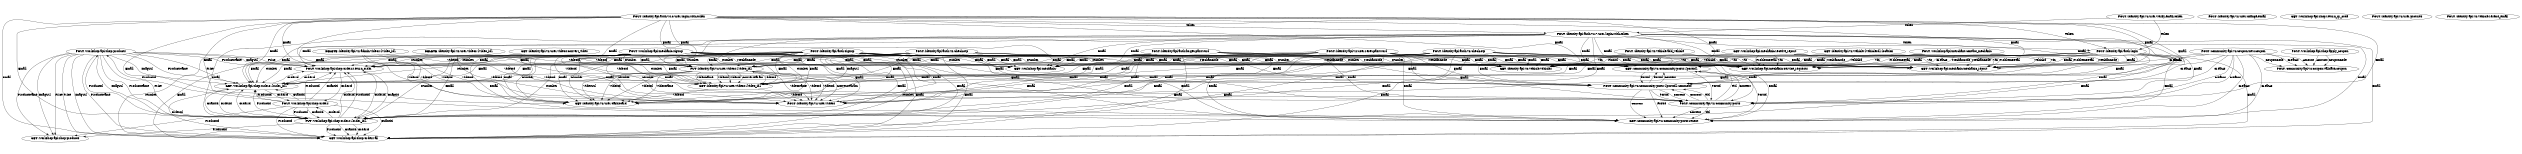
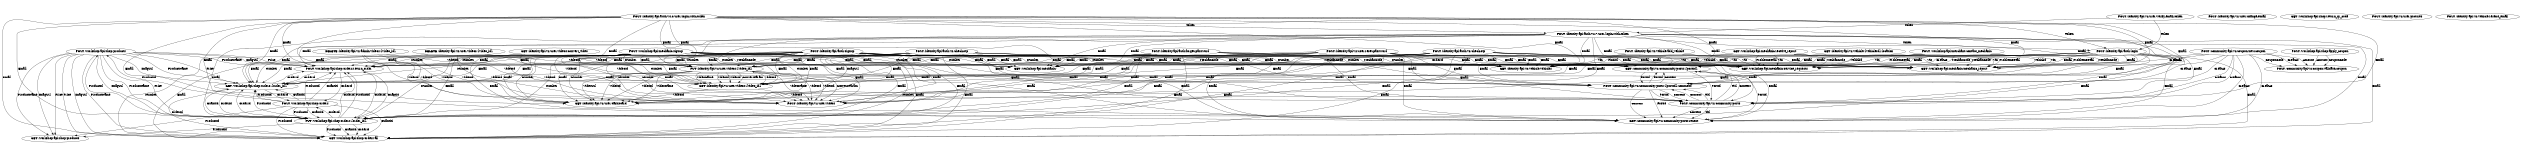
edge "POST /identity/api/auth/forget-password" -> "GET /workshop/api/mechanic/service_requests": removed, label "Email"
edge "POST /workshop/api/merchant/contact_mechanic" -> "GET /workshop/api/mechanic/": label "MechanCode" -> "OrderId"
